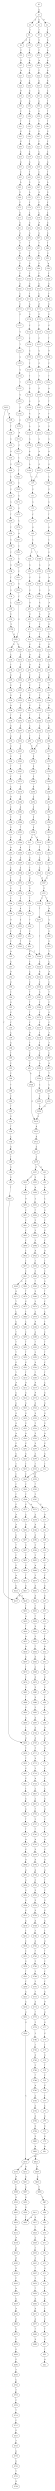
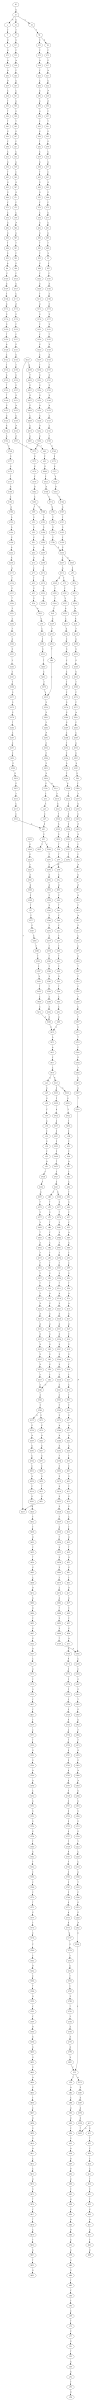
edge "S229" -> "S234": now "S212" -> "S234"
node "S340": removed
